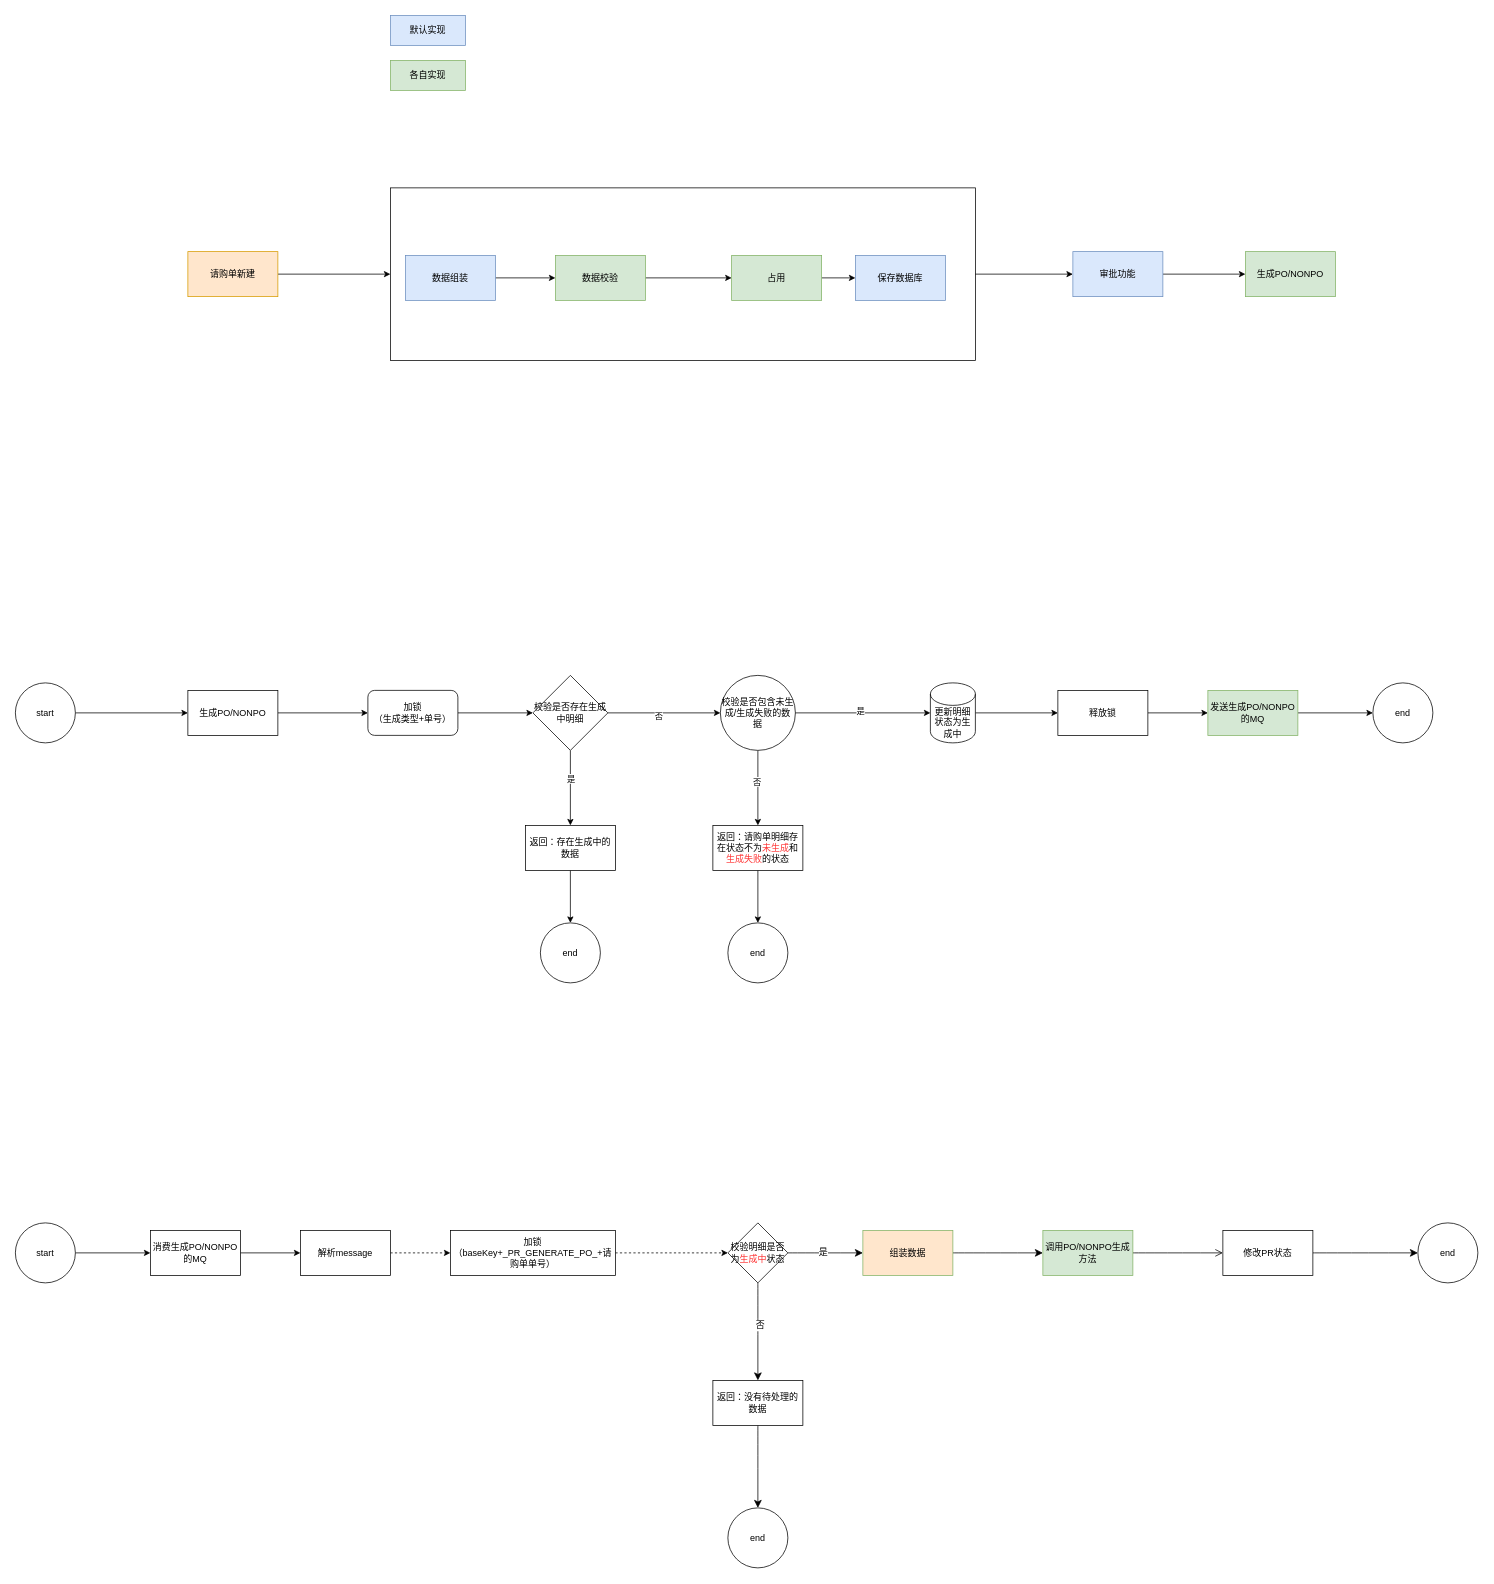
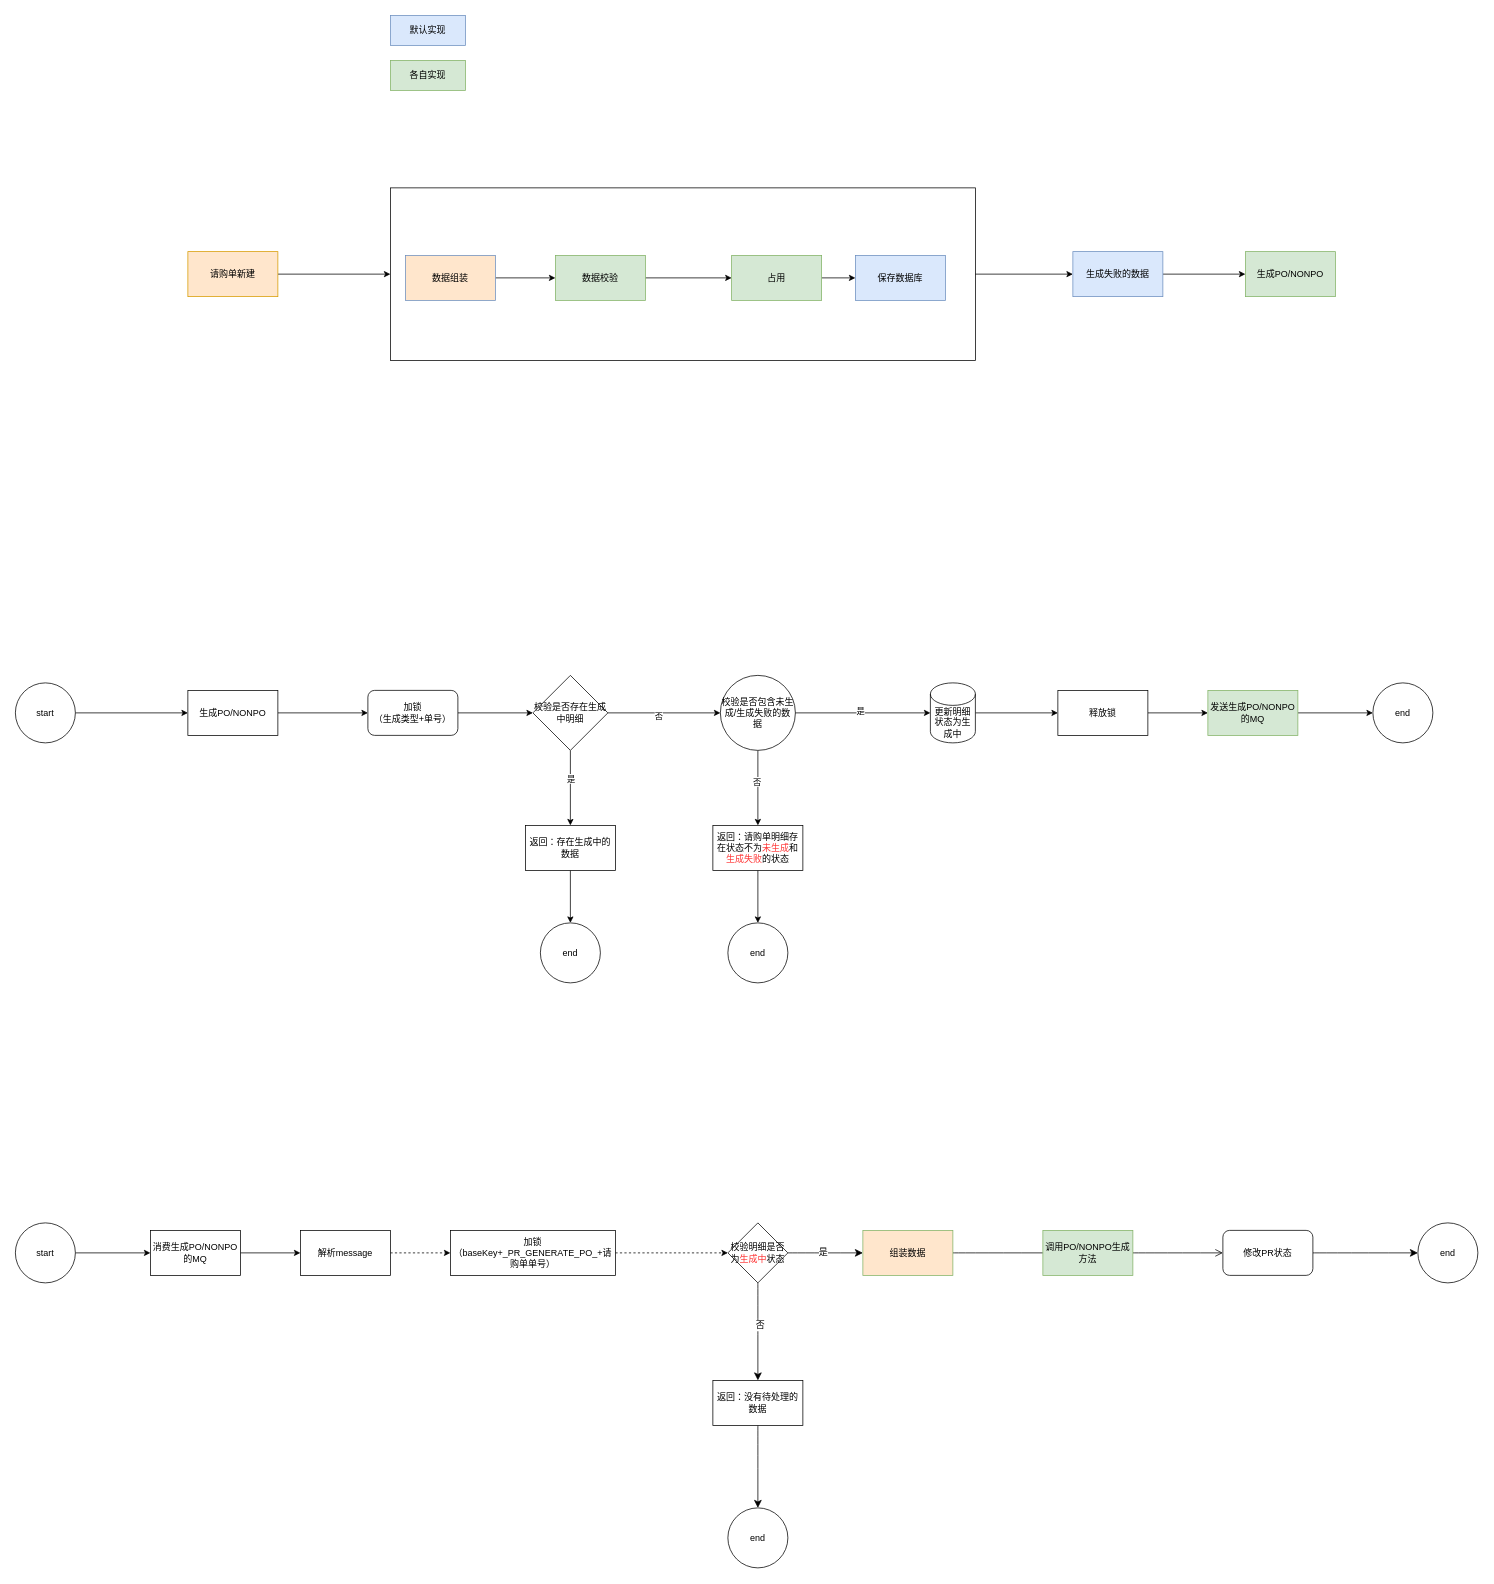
node "审批功能": label "审批功能" -> "生成失败的数据"
node "数据组装": fillcolor #dae8fc -> #ffe6cc
edge "组装数据" -> "调用PO/NONPO生成方法": arrowhead classic -> none
node "修改PR状态": shape rectangle -> rounded rectangle
